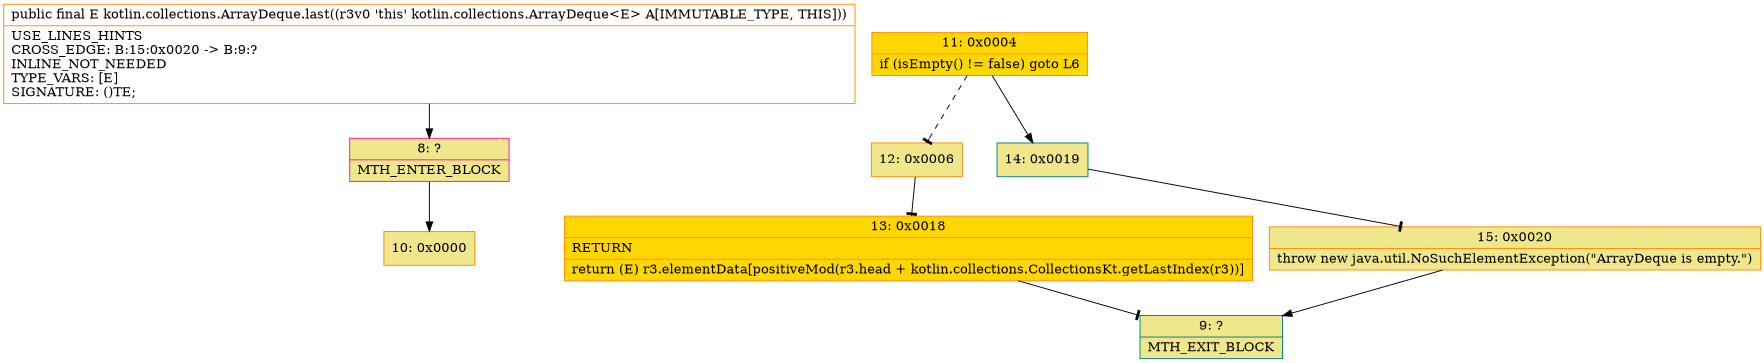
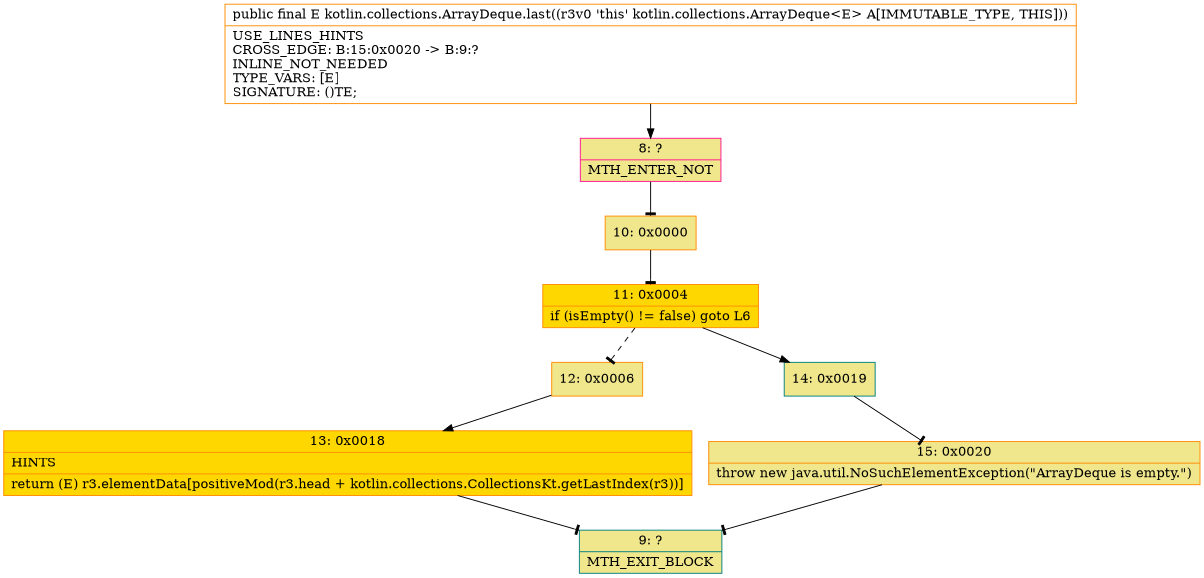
node "8: ?": text "MTH_ENTER_BLOCK" -> "MTH_ENTER_NOT"
edge "12: 0x0006" -> "13: 0x0018": arrowhead tee -> normal
edge "8: ?" -> "10: 0x0000": arrowhead normal -> tee
node "13: 0x0018": text "RETURN" -> "HINTS"
edge "10: 0x0000" -> "11: 0x0004": added
edge "15: 0x0020" -> "9: ?": arrowhead normal -> tee
